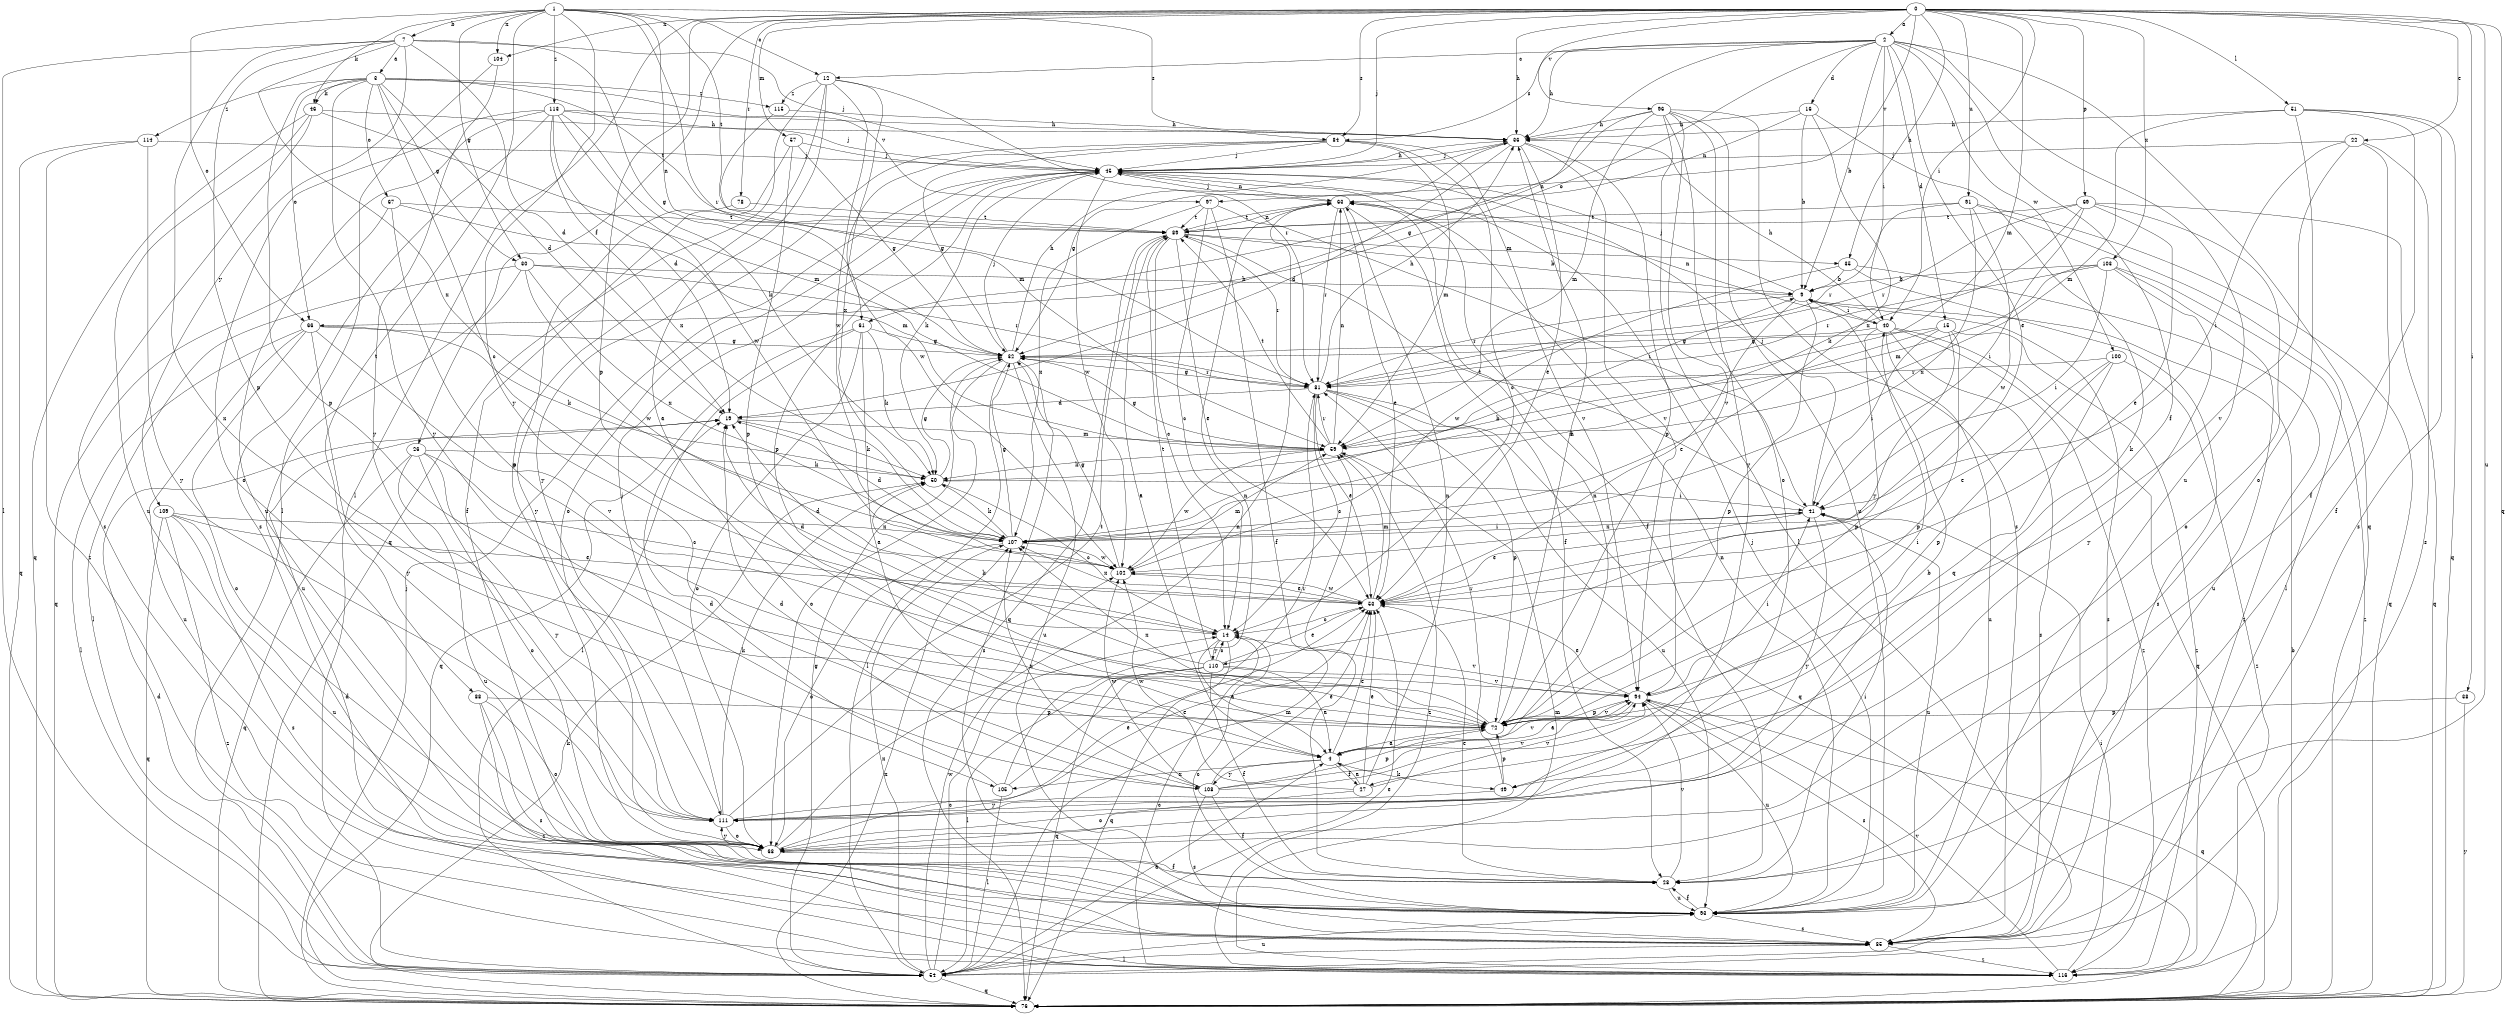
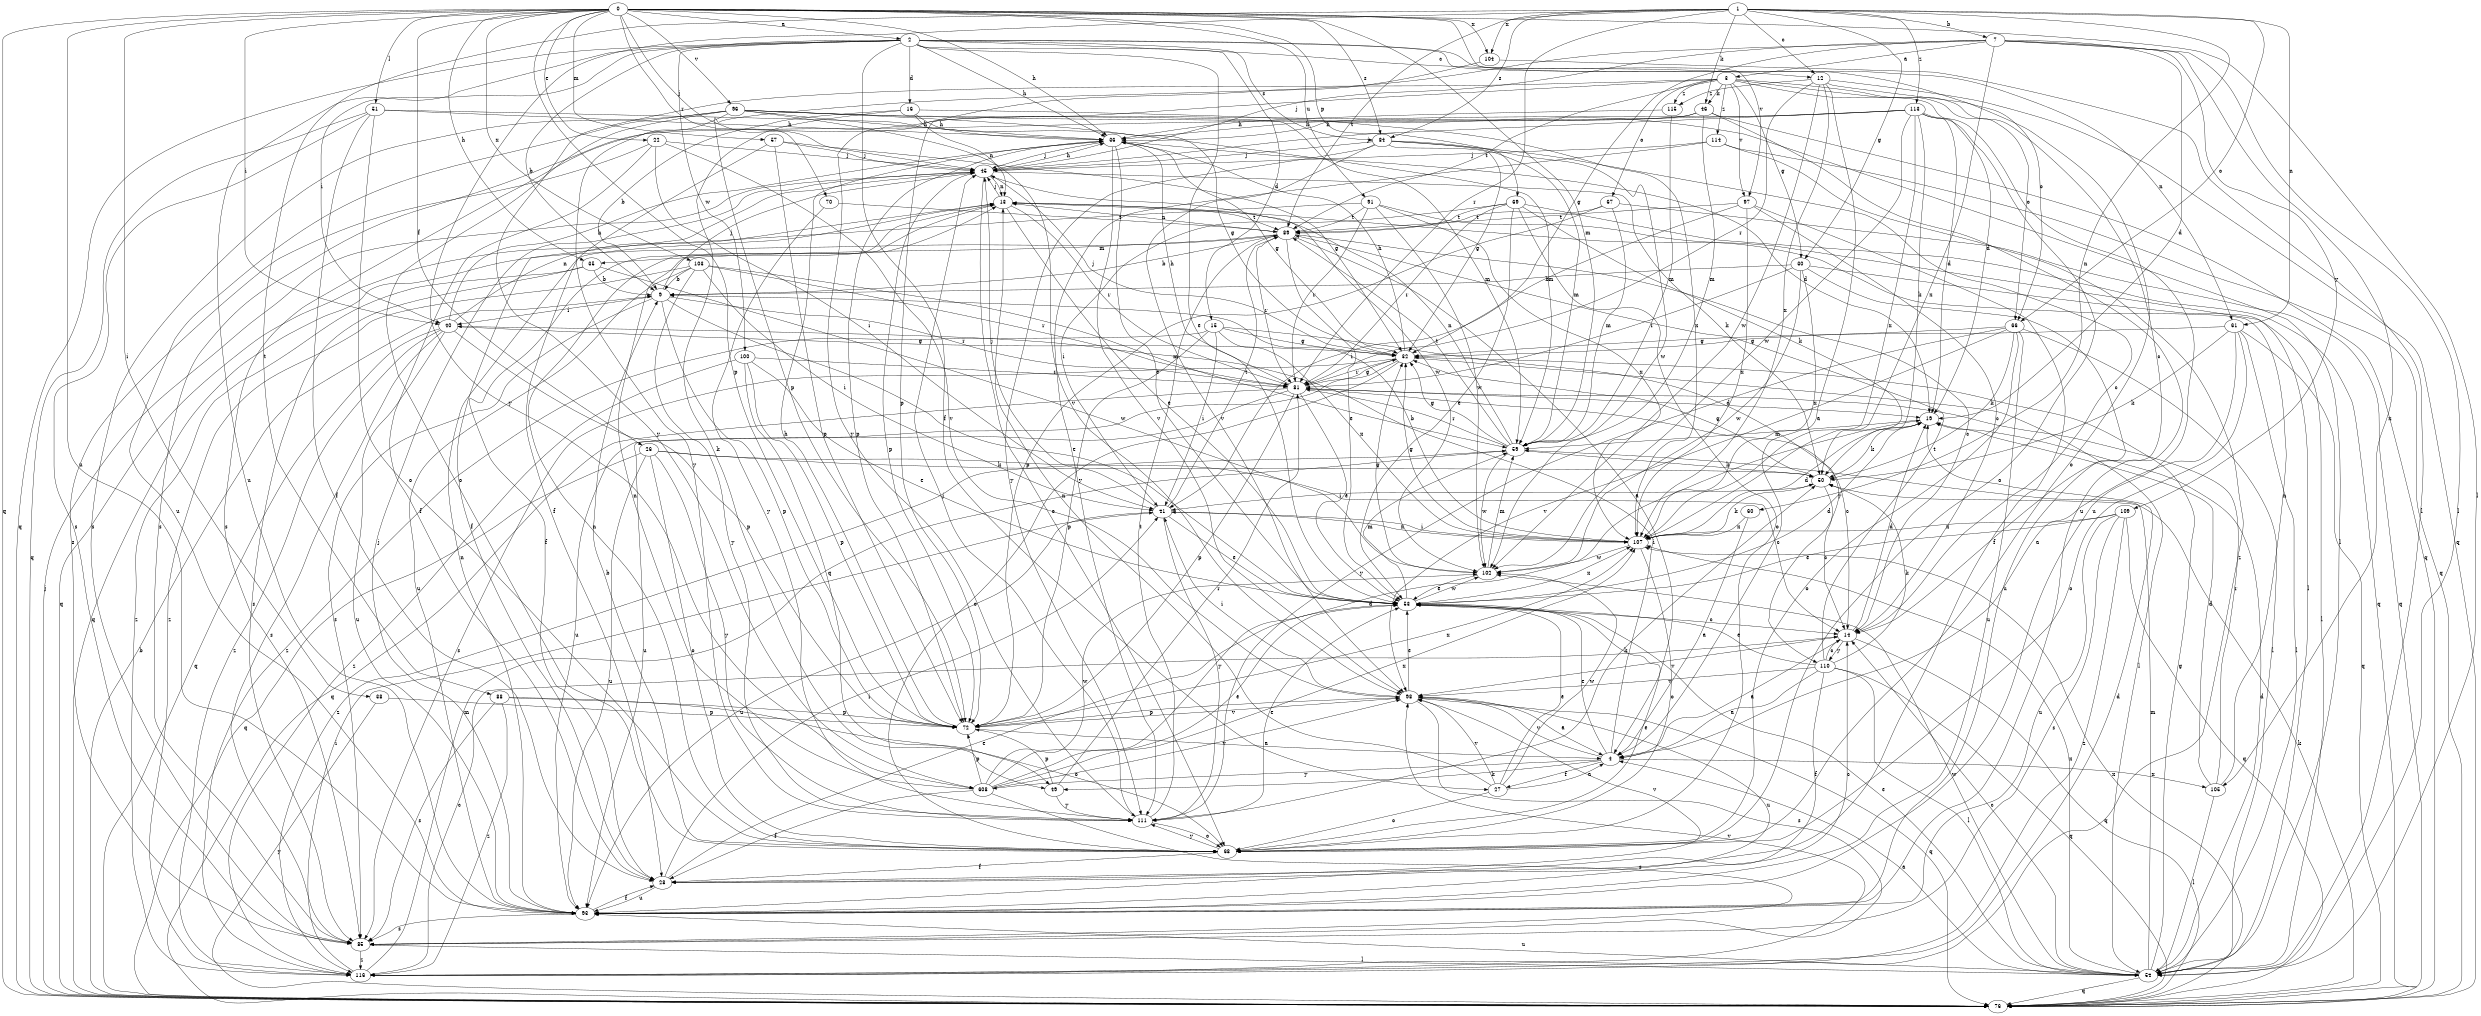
node "78": label "78" -> "70"
node "63": label "63" -> "13"
node "60": added
node "94": label "94" -> "98"
node "108": label "108" -> "608"
